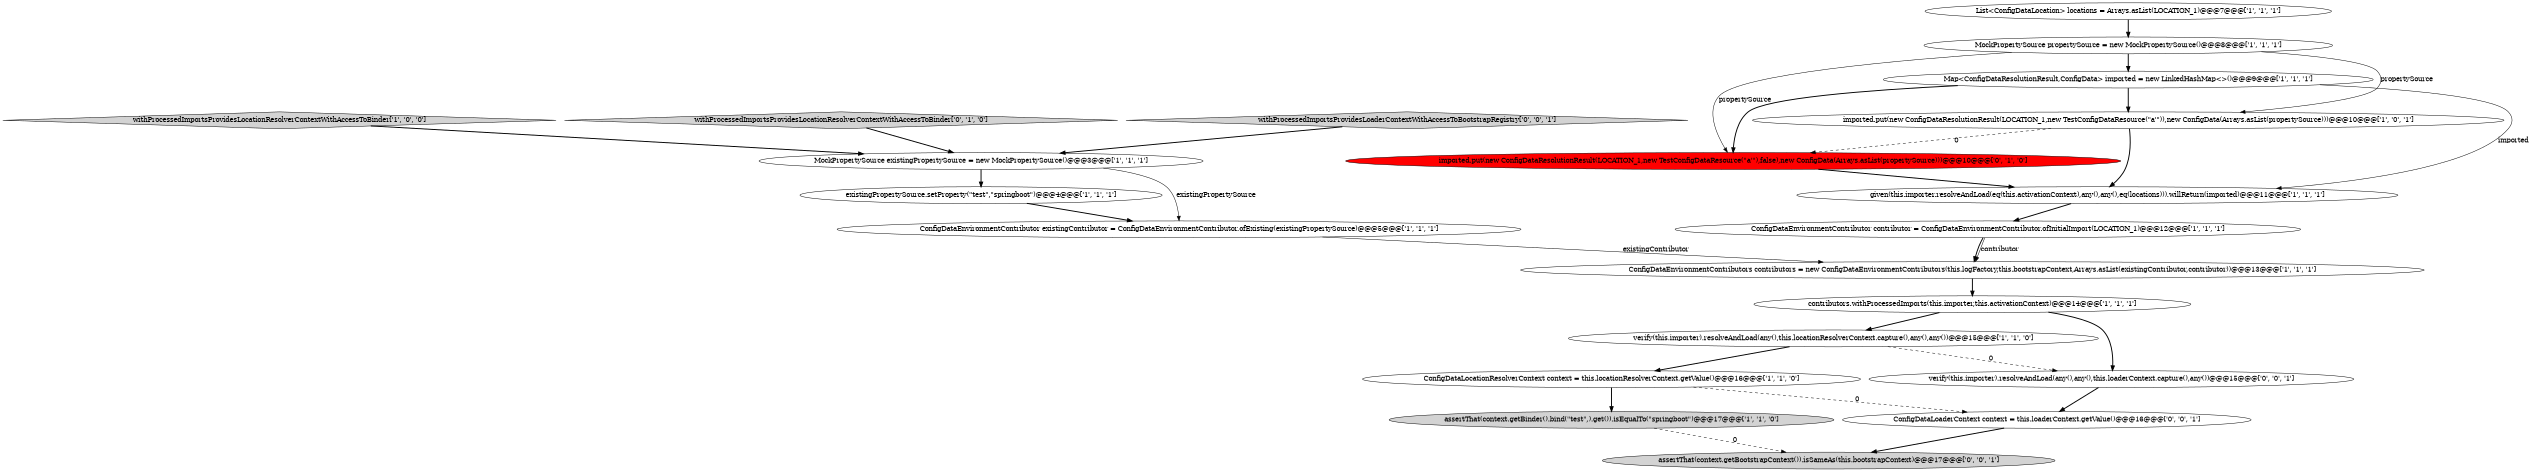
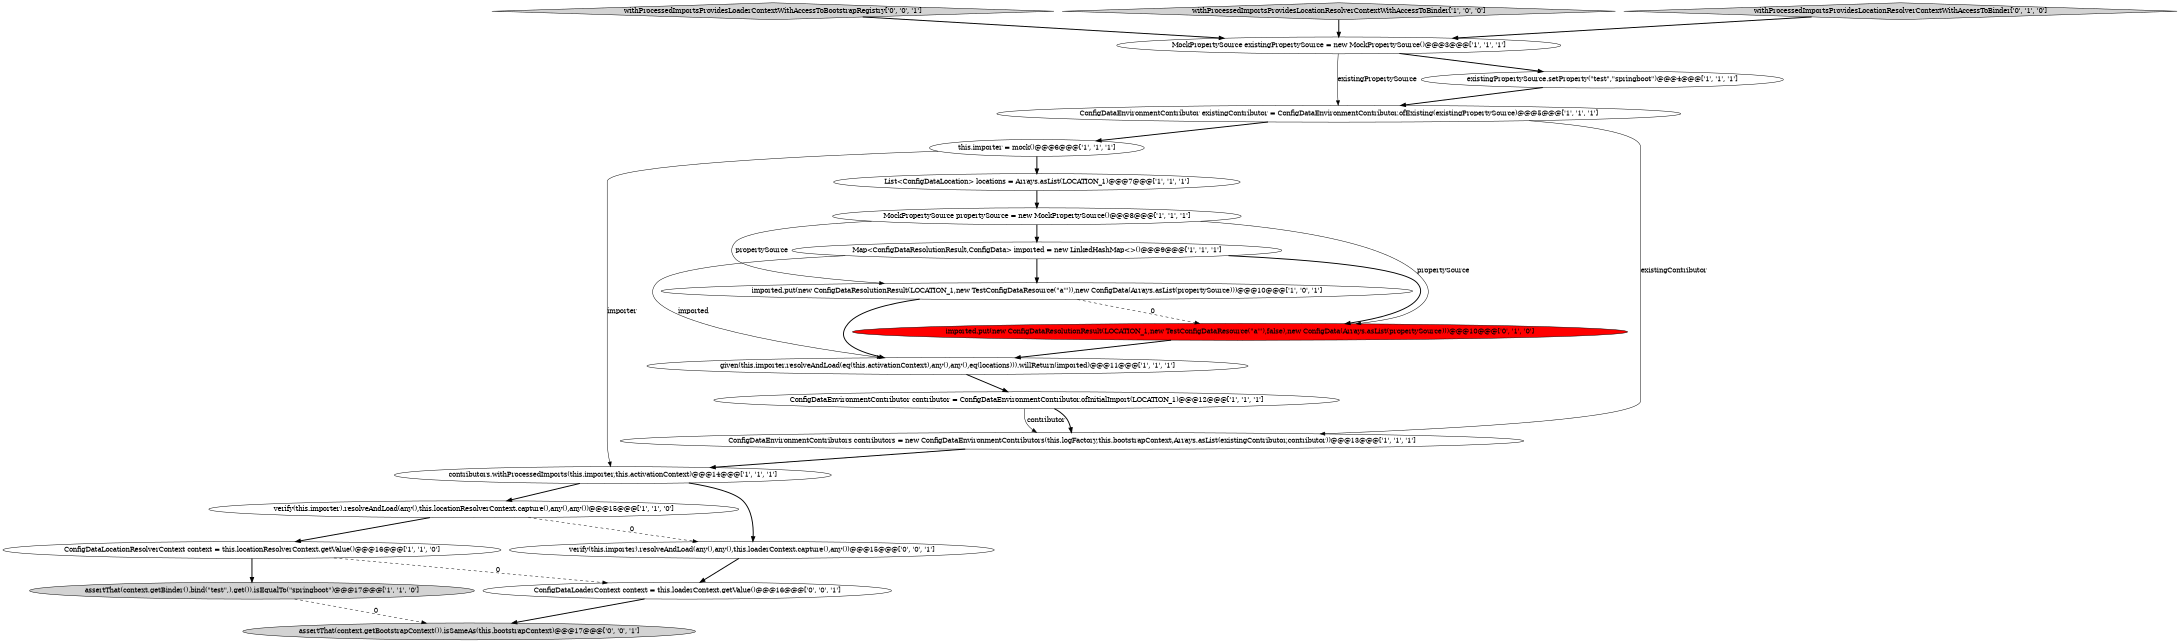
node "this.importer = mock()@@@6@@@['1', '1', '1']": added
